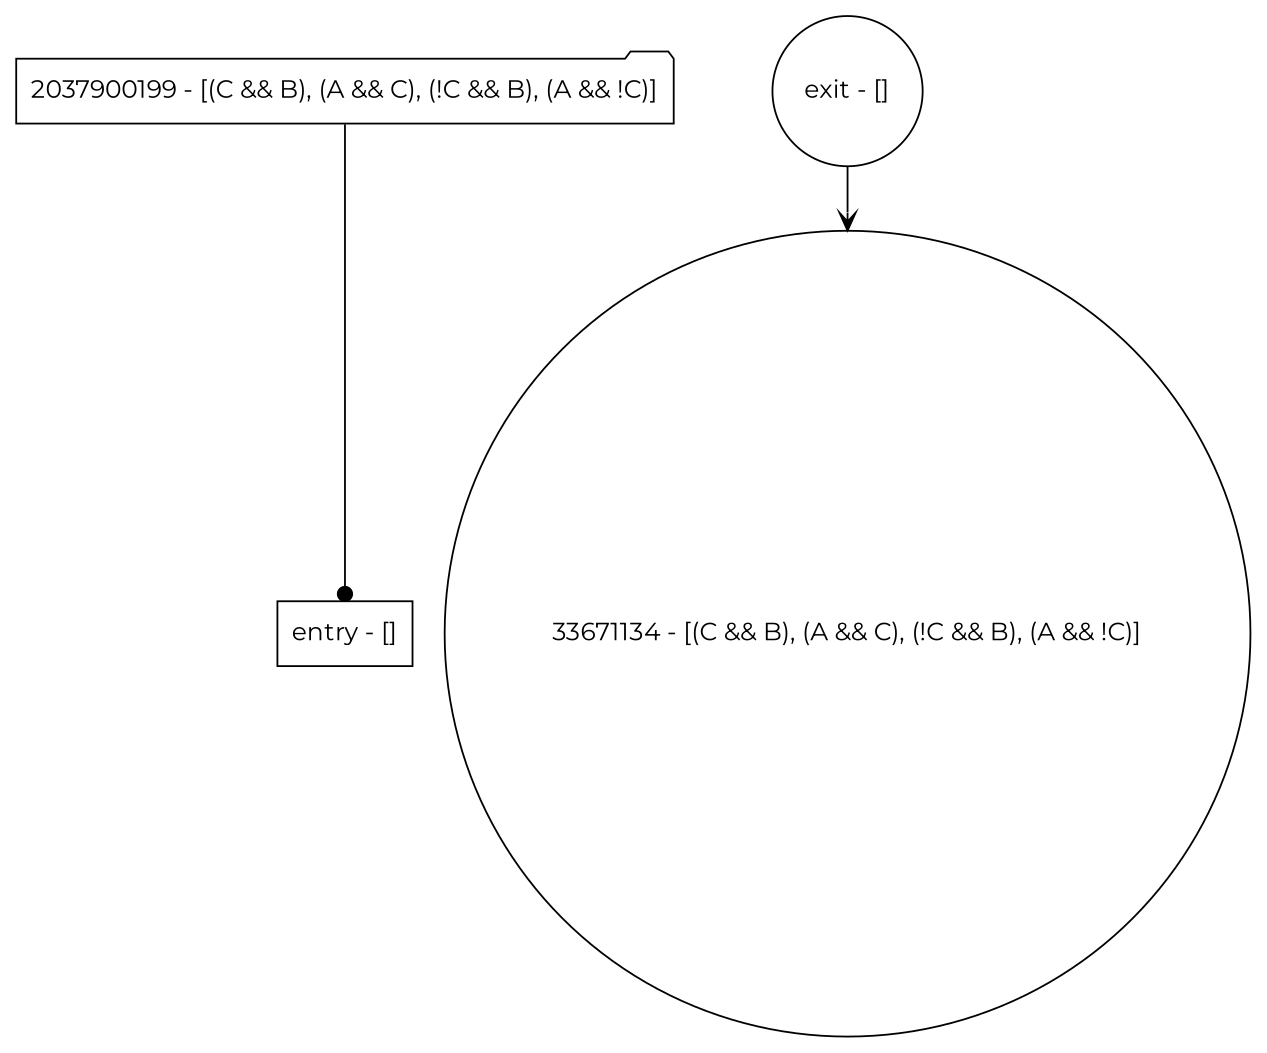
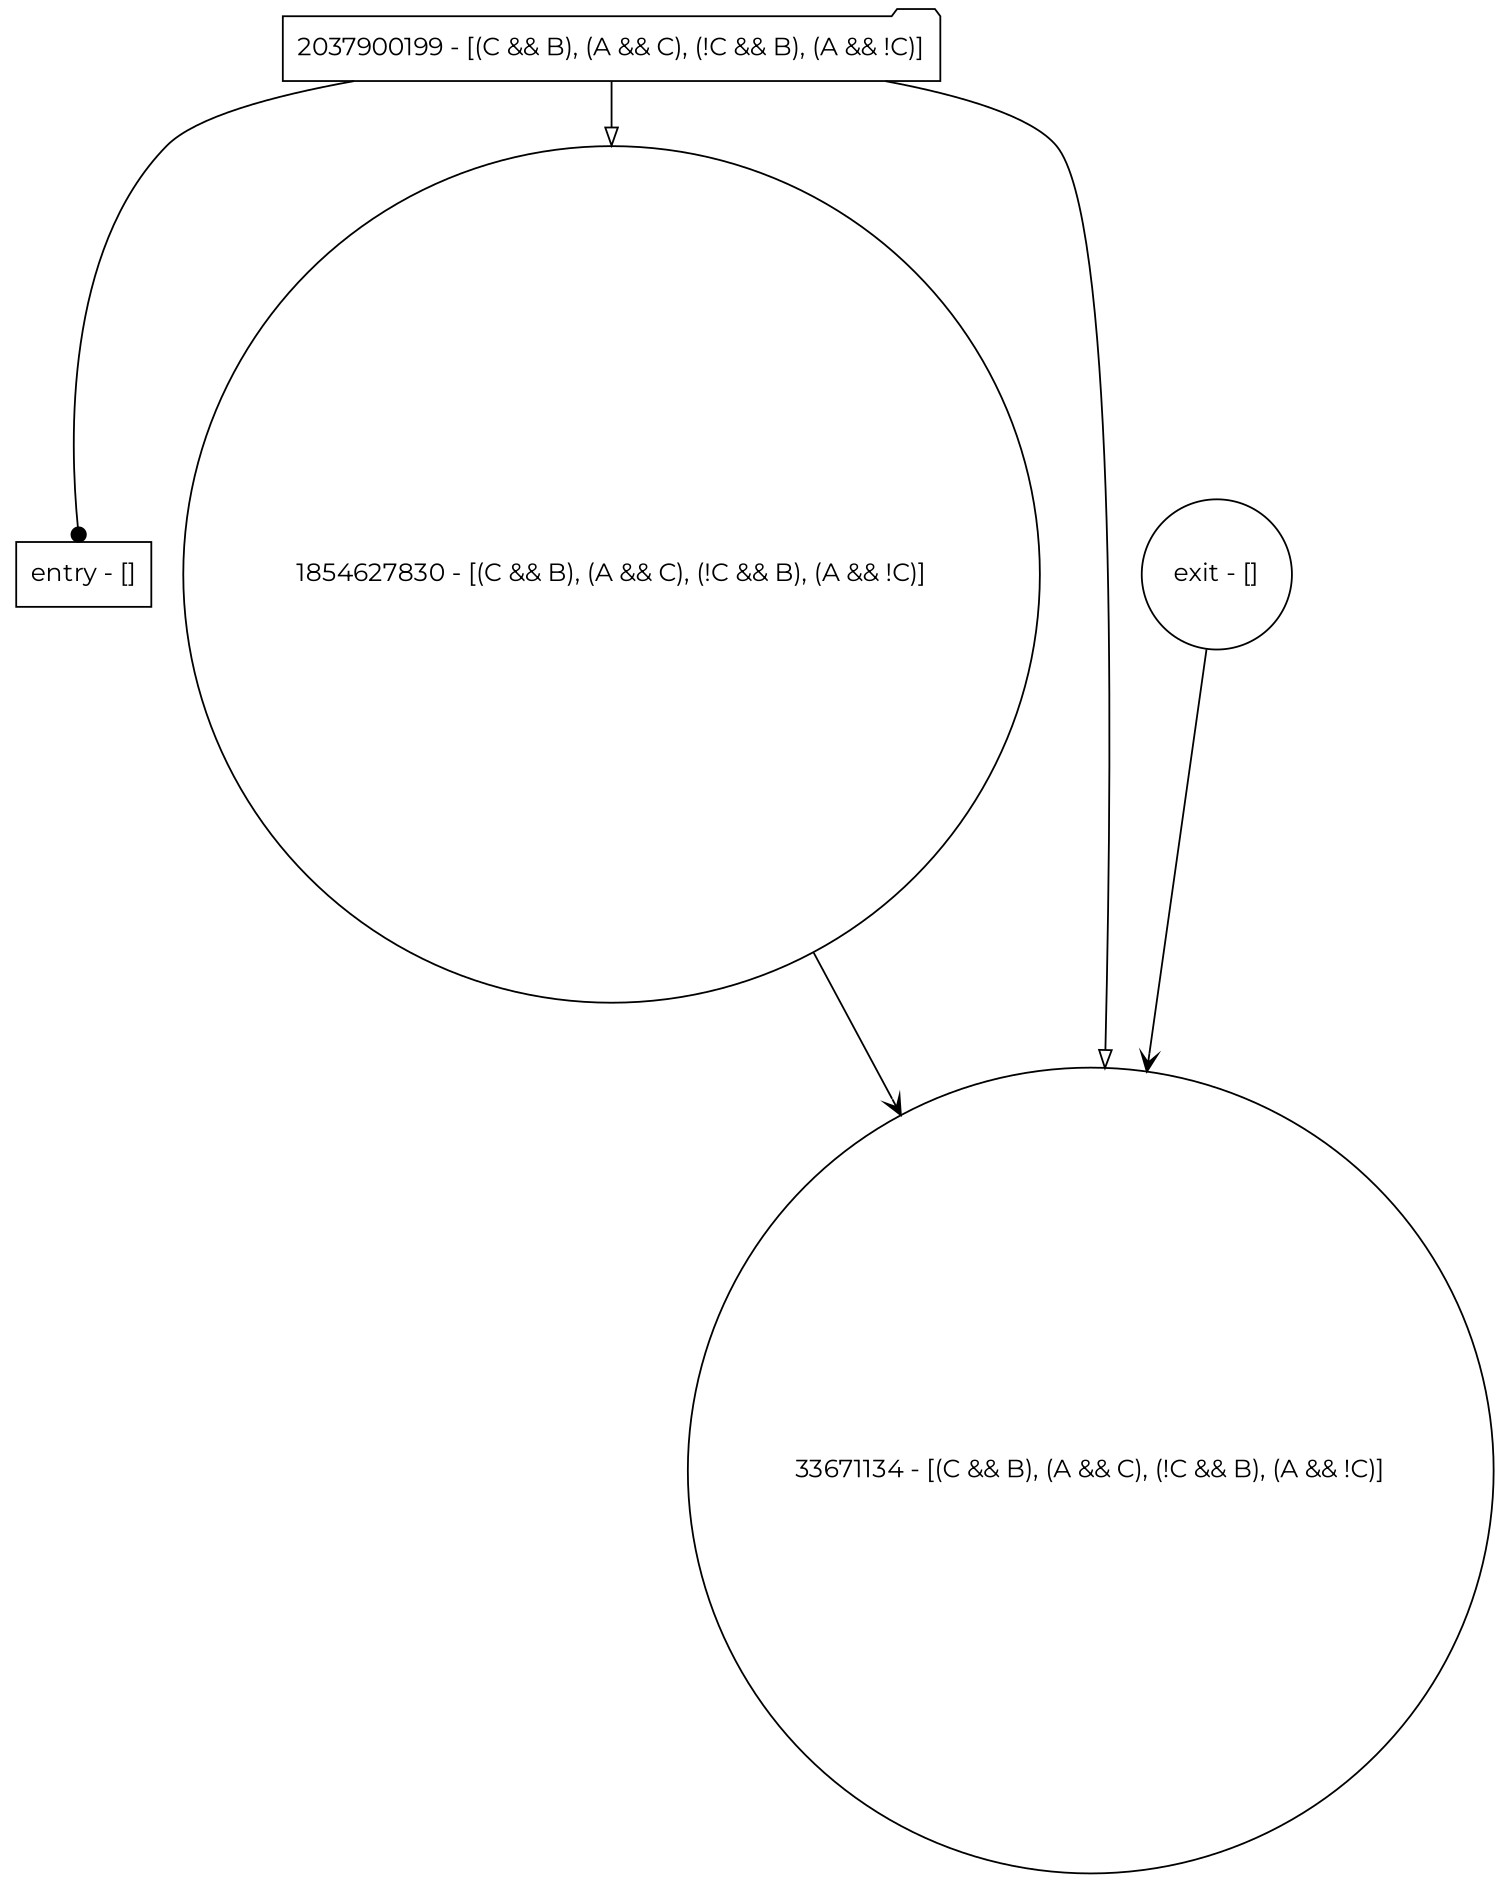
edge "2037900199 - [(C && B), (A && C), (!C && B), (A && !C)]" -> "33671134 - [(C && B), (A && C), (!C && B), (A && !C)]": added
node "1854627830 - [(C && B), (A && C), (!C && B), (A && !C)]": added
